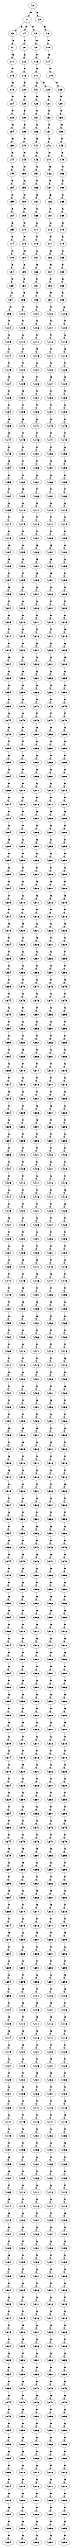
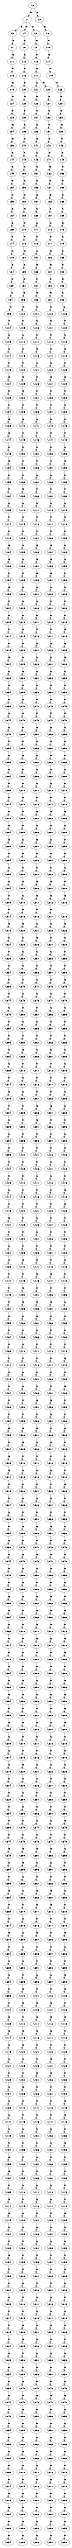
edge "S313" -> "S318": removed, label "T"
